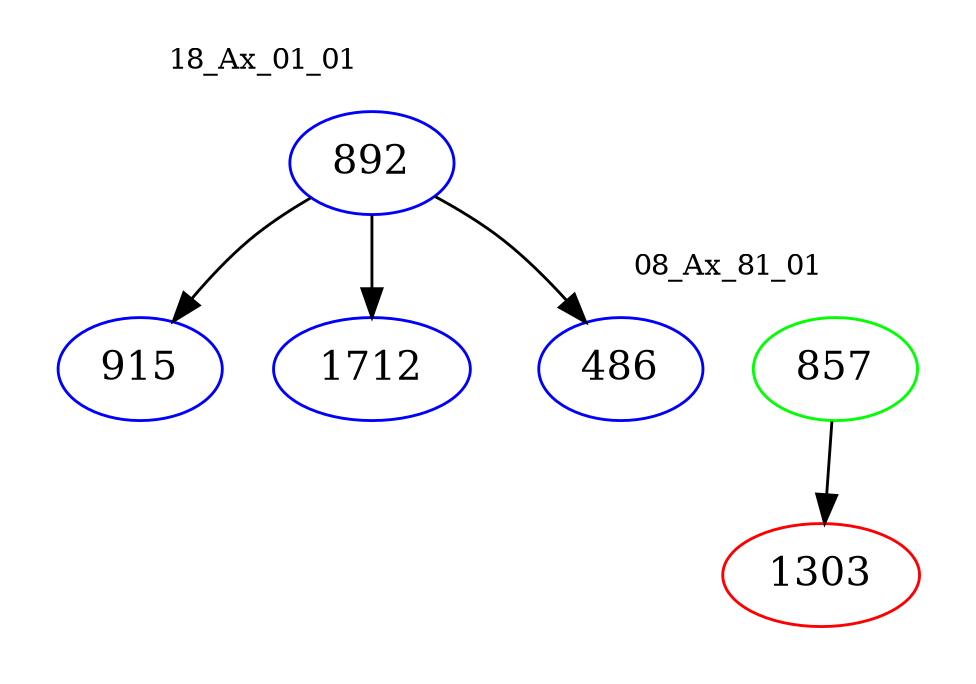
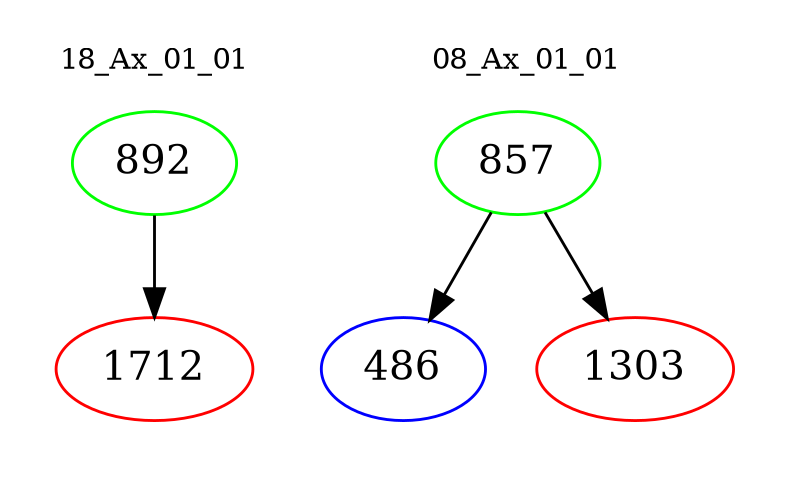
node "892": color blue -> green
edge "892" -> "486": now "857" -> "486"
cluster "08_Ax_81_01": label "08_Ax_81_01" -> "08_Ax_01_01"
node "915": removed
node "1712": color blue -> red
